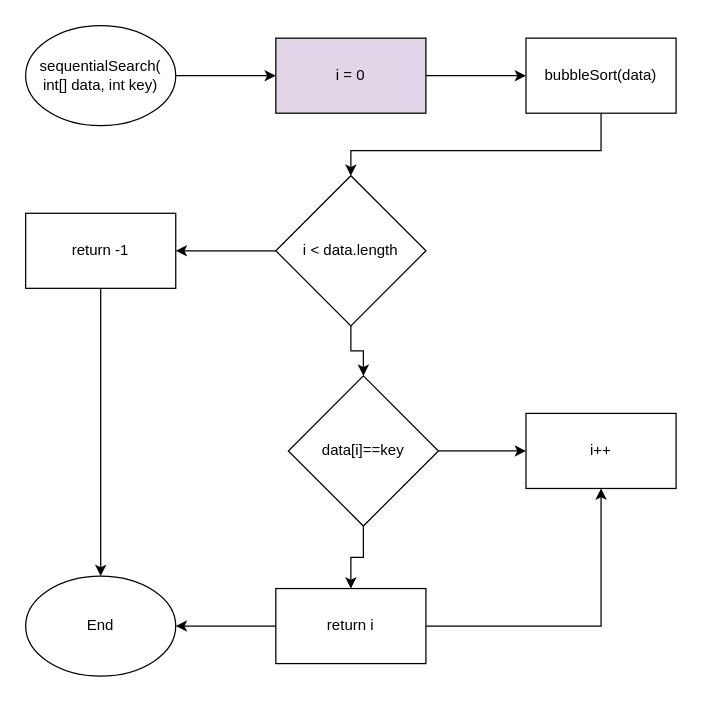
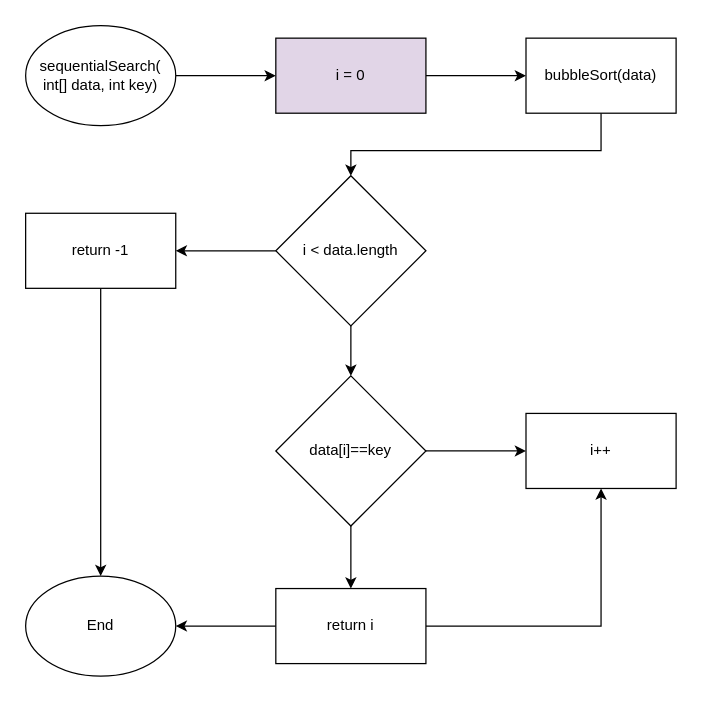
node "data[i]==key": moved (363, 451) -> (351, 451)
